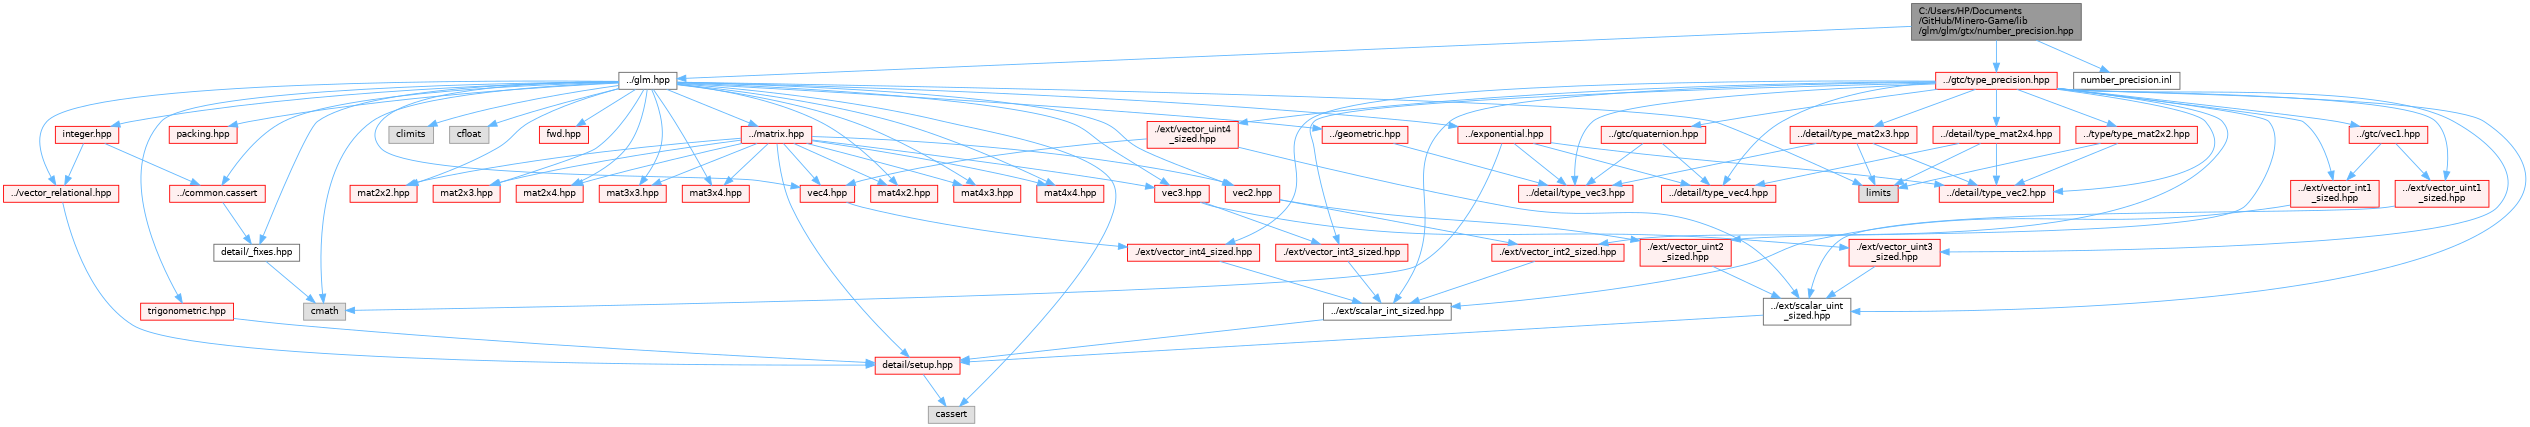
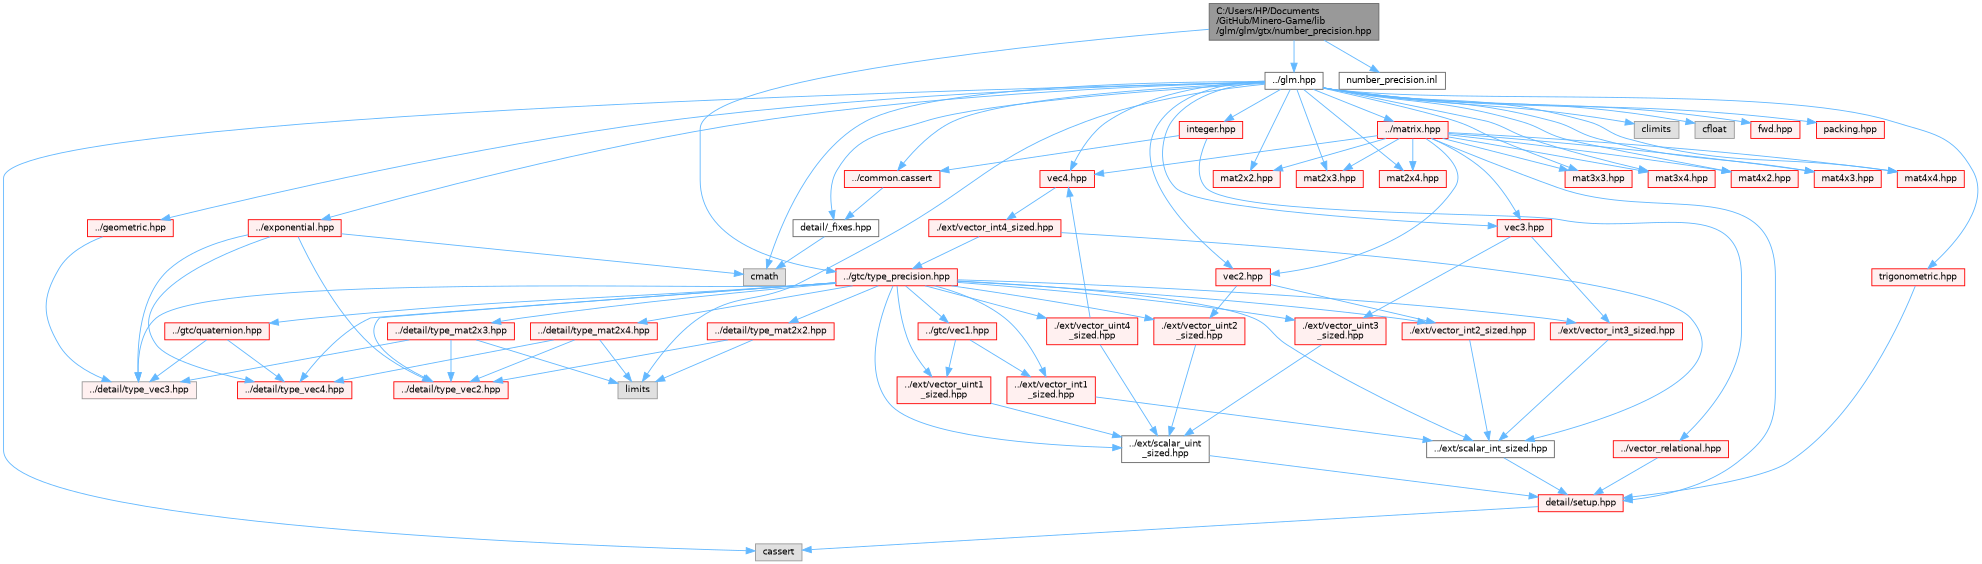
edge "../glm.hpp" -> "../vector_relational.hpp": removed
edge "../gtc/type_precision.hpp" -> "./ext/vector_int4_sized.hpp": reversed
node "../type/type_mat2x2.hpp": label "../type/type_mat2x2.hpp" -> "../detail/type_mat2x2.hpp"
node "../detail/type_vec3.hpp": color red -> grey60
node "limits": color red -> grey60
